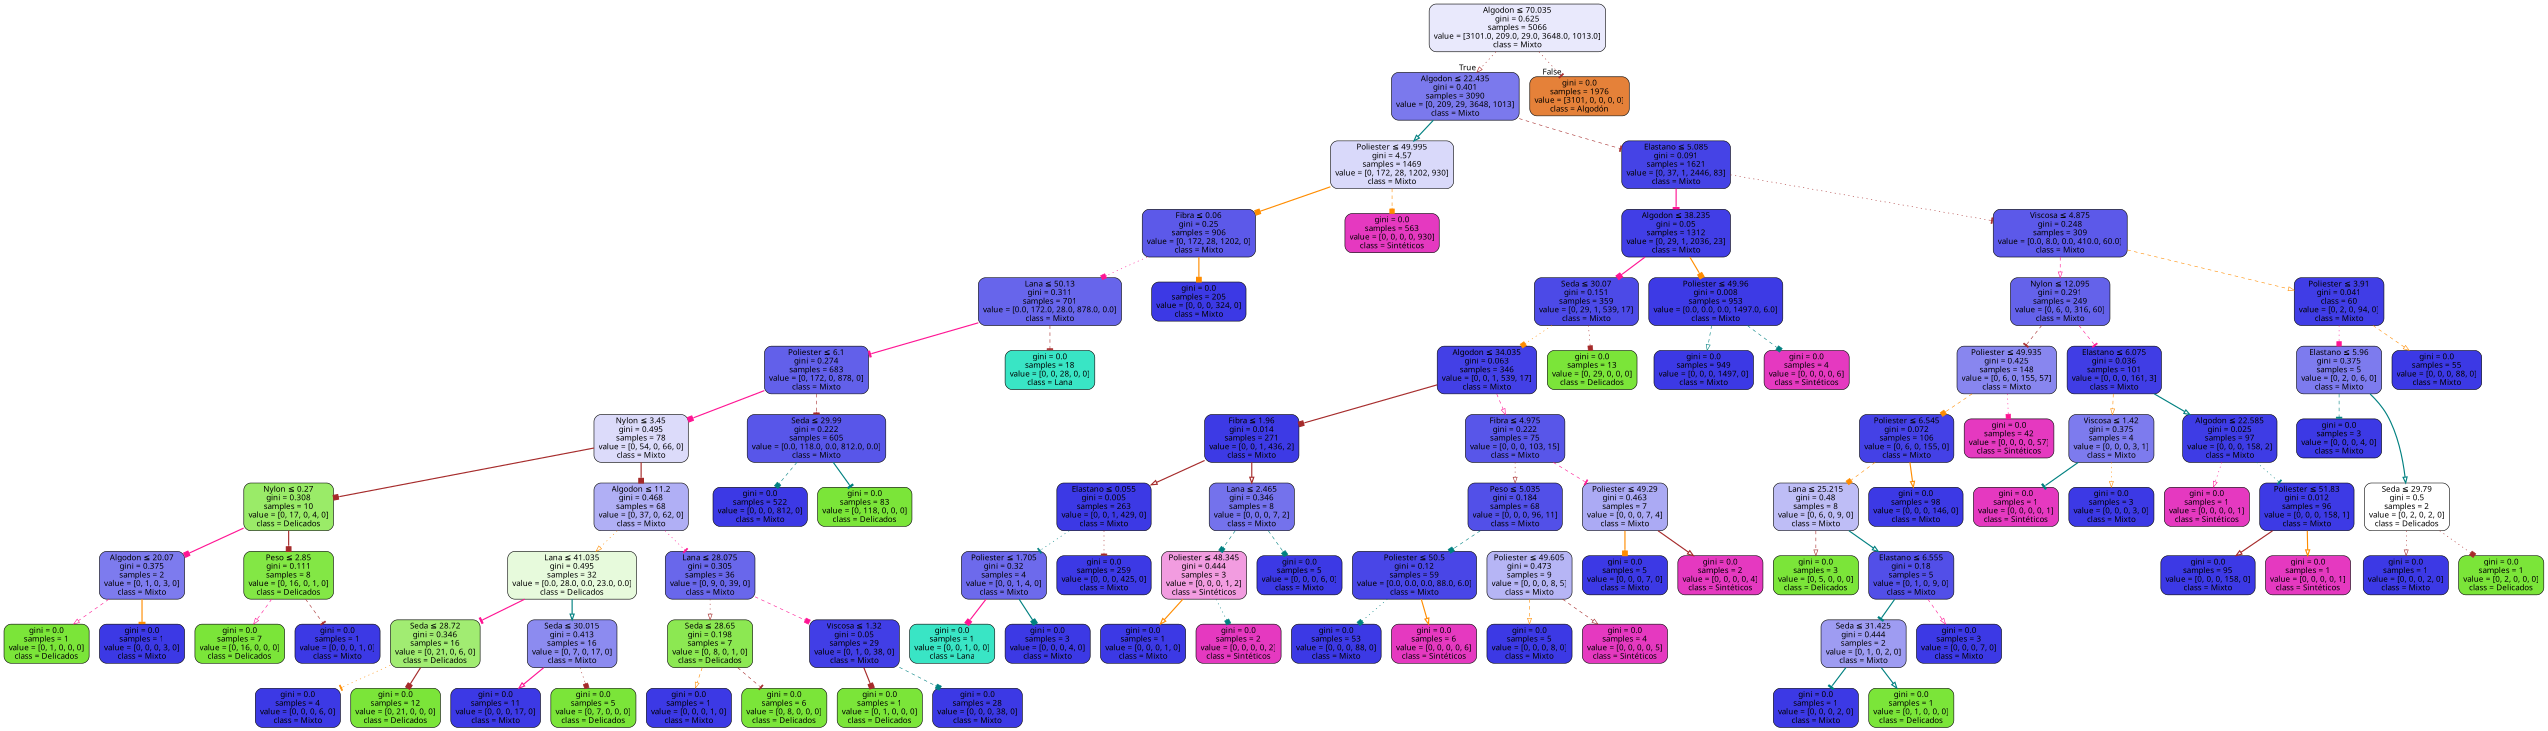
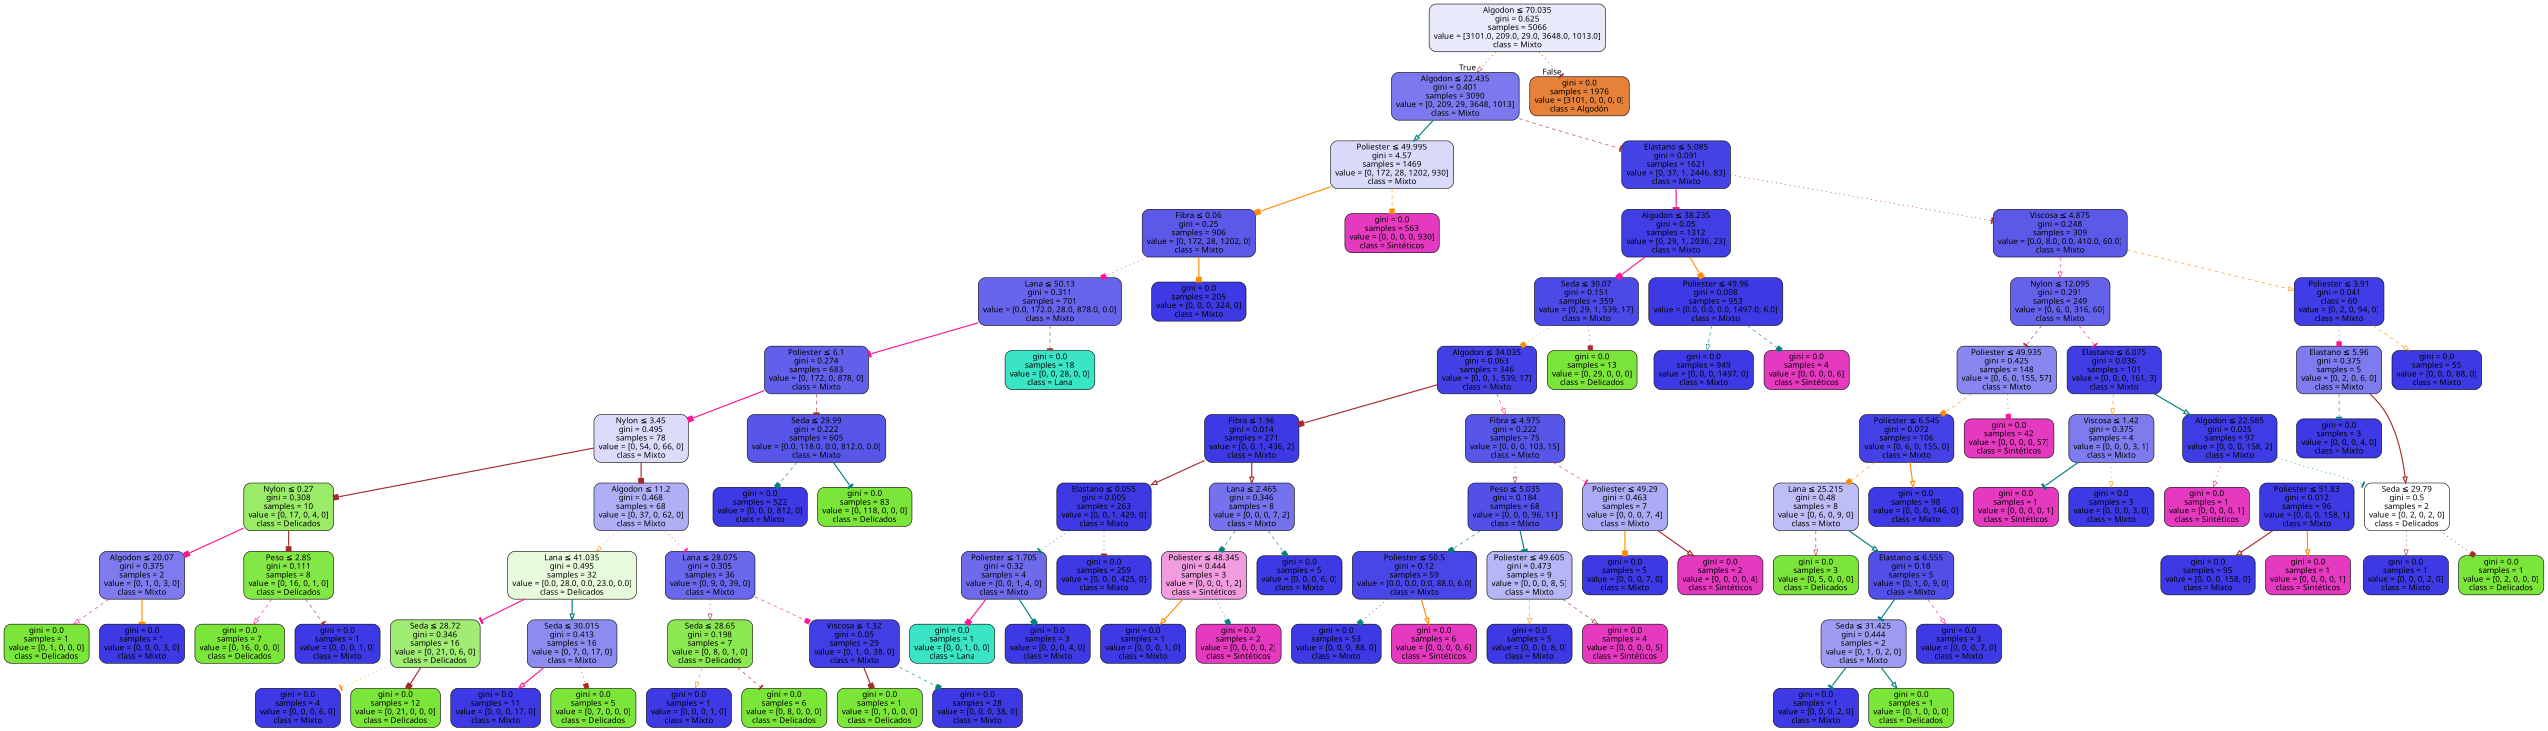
edge "Elastano ≤ 5.96" -> "Seda ≤ 29.79": color teal -> brown
edge "Algodon ≤ 22.585" -> "Poliester ≤ 51.83": now "Algodon ≤ 22.585" -> "Seda ≤ 29.79"
edge "Peso ≤ 5.035" -> "Poliester ≤ 49.605": added
